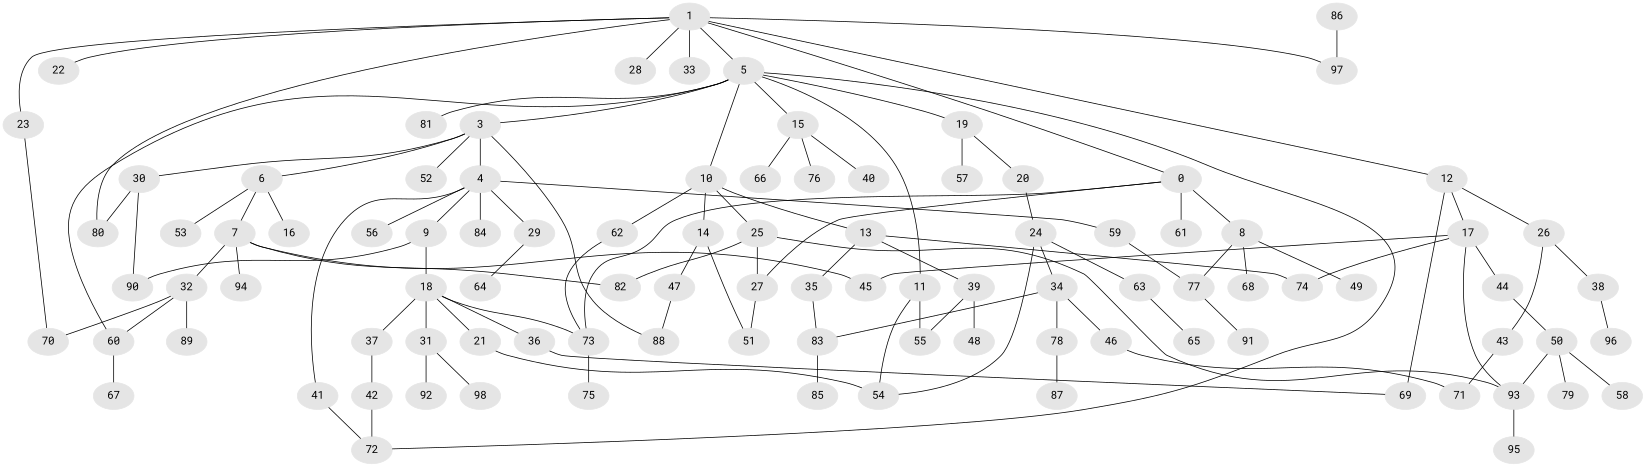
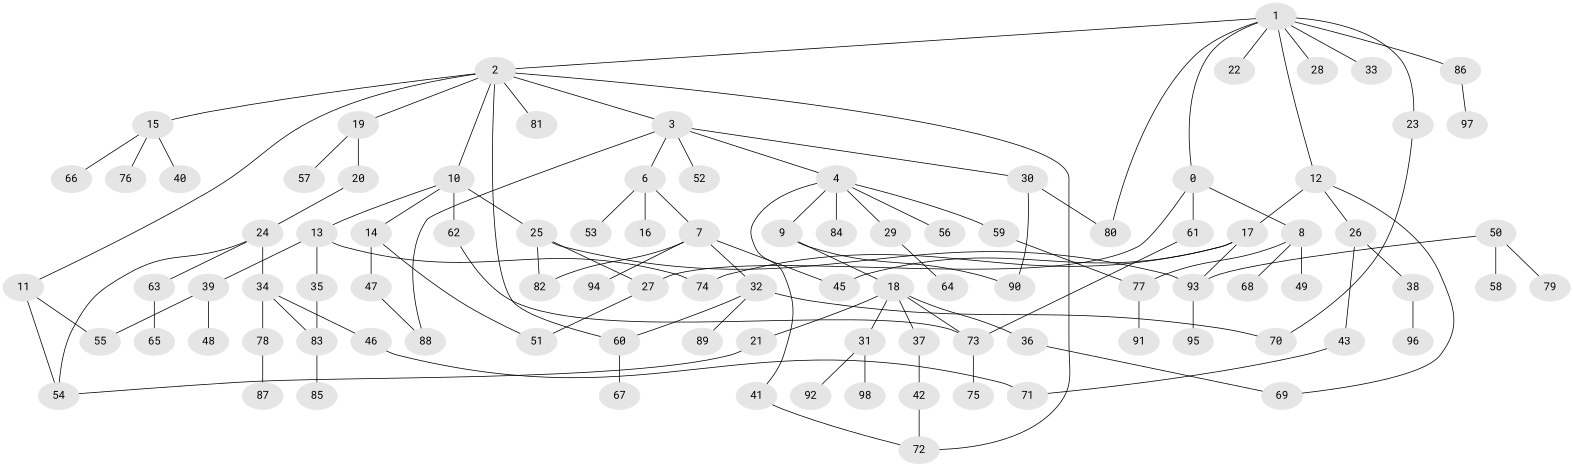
edge "1" -- "97": now "1" -- "86"
node "5": label "5" -> "2"
edge "0" -- "73": now "61" -- "73"
node "44": removed
